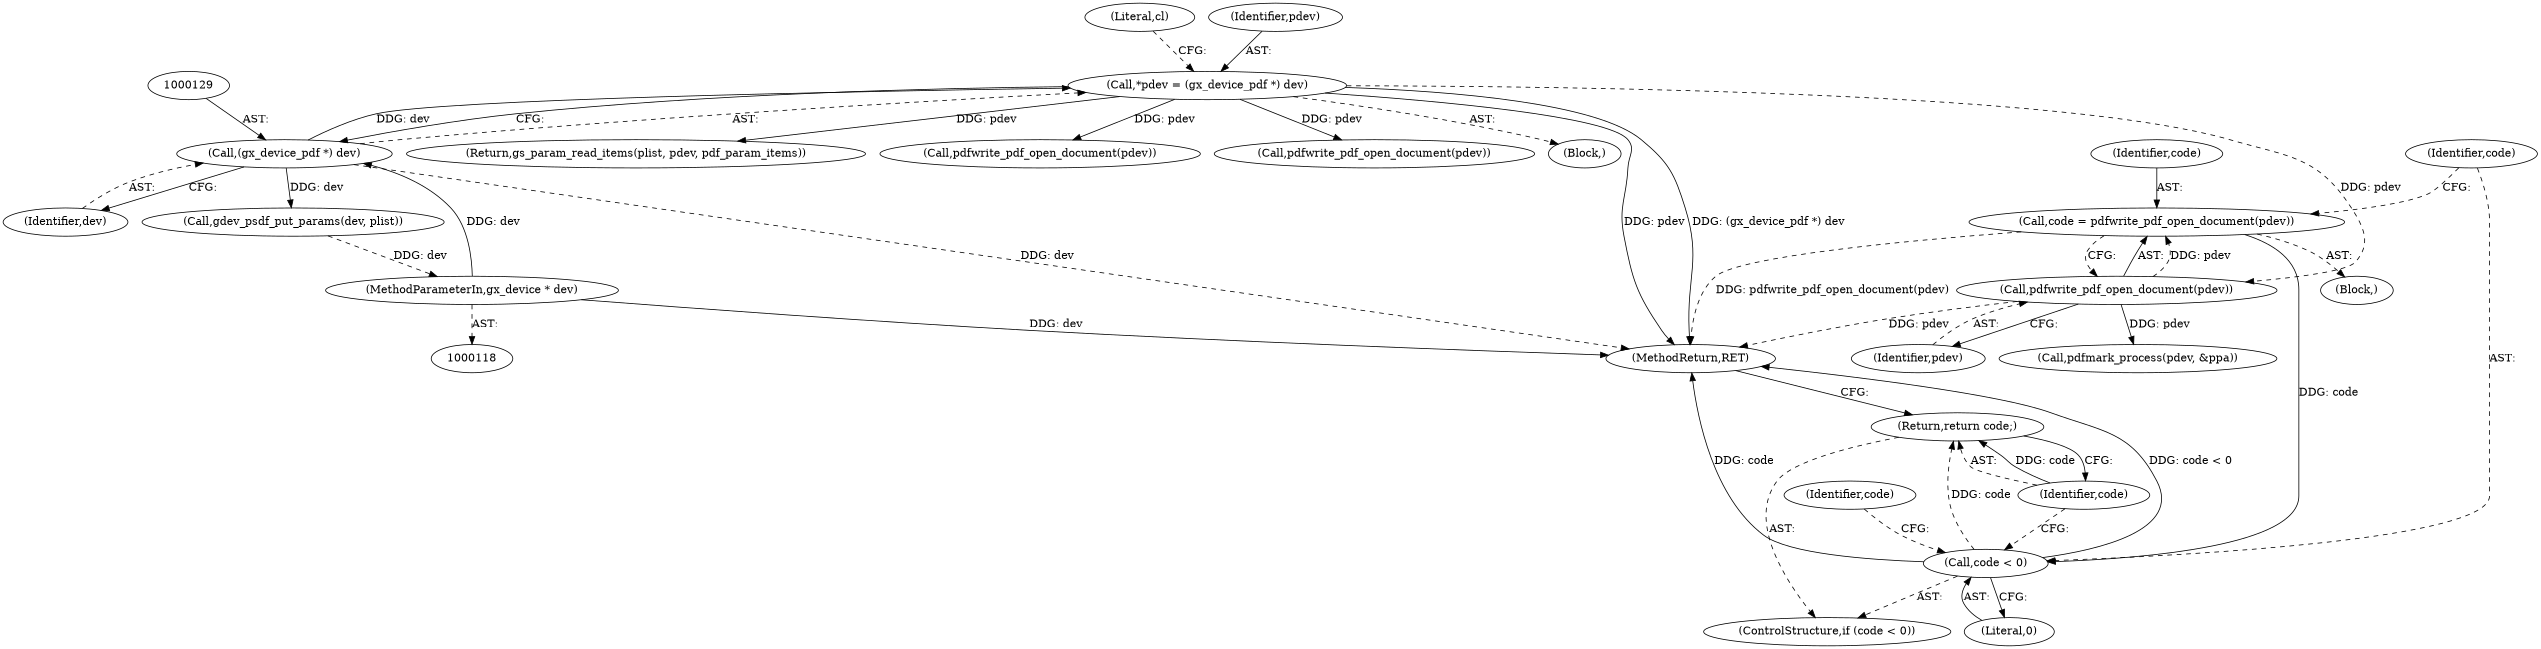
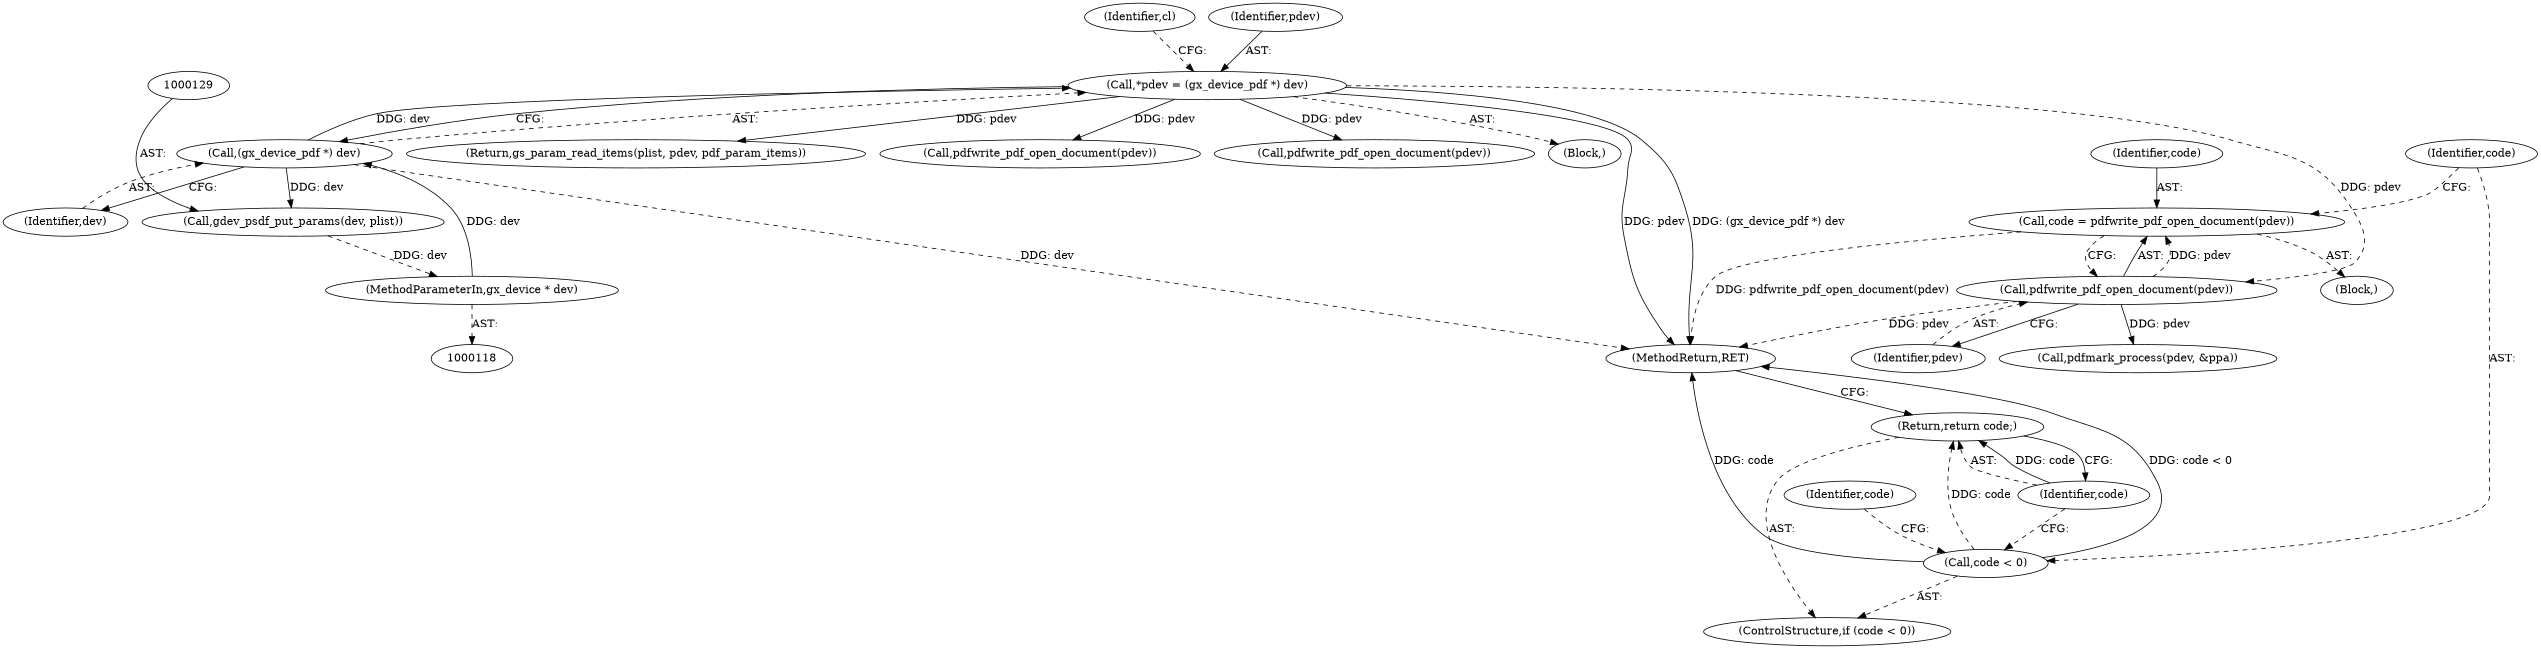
node "(Literal,cl)": label "(Literal,cl)" -> "(Identifier,cl)"
edge "1000129" -> "(Call,(gx_device_pdf *) dev)": now "1000129" -> "(Call,gdev_psdf_put_params(dev, plist))"
edge "(MethodParameterIn,gx_device * dev)" -> "(MethodReturn,RET)": removed, label "DDG: dev"
edge "(Call,code = pdfwrite_pdf_open_document(pdev))" -> "(Call,code < 0)": removed, label "DDG: code"
node "(Literal,0)": removed
